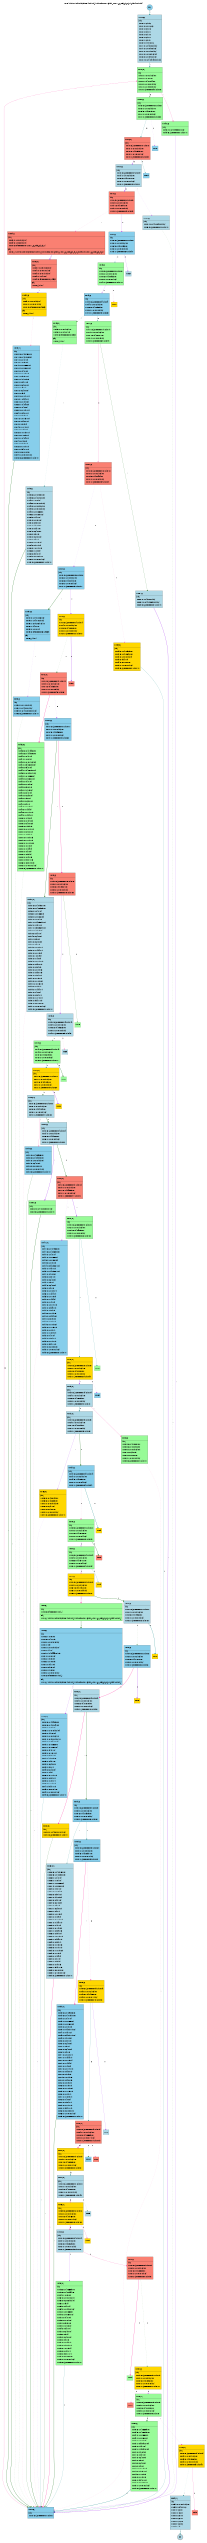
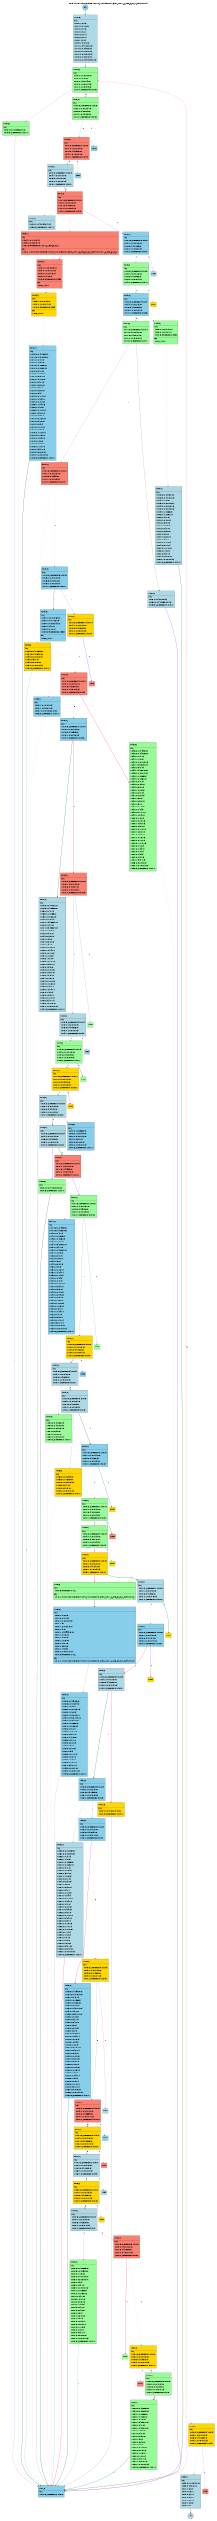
edge "0x401b10 [30]" -> "0x4027a1 [5]": now "0x40182e [28]" -> "0x4027a1 [5]"
edge "0x401a0a [28]" -> "0x4024c6": now "0x401a26 [28]" -> "0x4024c6"
